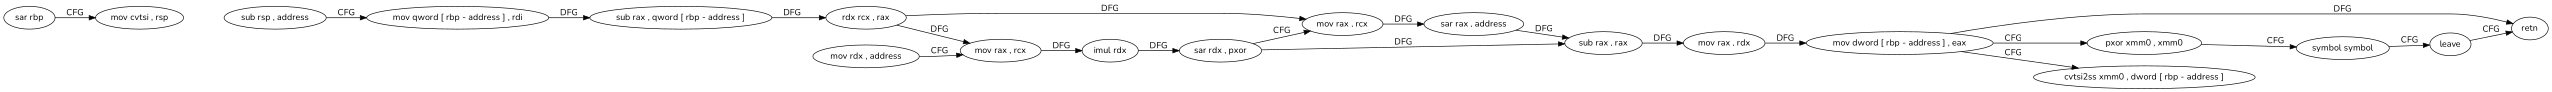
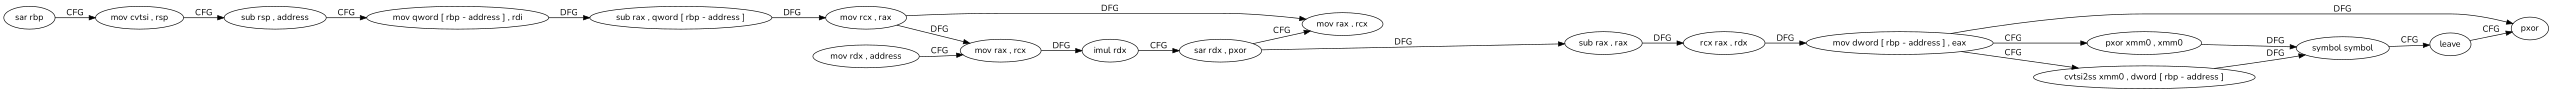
edge "mov cvtsi , rsp" -> "sub rsp , address": added, label "CFG"
node "rdx rcx , rax": label "rdx rcx , rax" -> "mov rcx , rax"
node "sar rax , address": removed
node "retn": label "retn" -> "pxor"
edge "pxor xmm0 , xmm0" -> "symbol symbol": label "CFG" -> "DFG"
node "mov rax , rdx": label "mov rax , rdx" -> "rcx rax , rdx"
edge "imul rdx" -> "sar rdx , pxor": label "DFG" -> "CFG"
edge "cvtsi2ss xmm0 , dword [ rbp - address ]" -> "symbol symbol": added, label "DFG"
